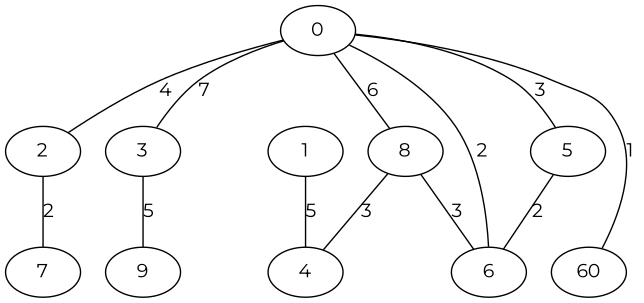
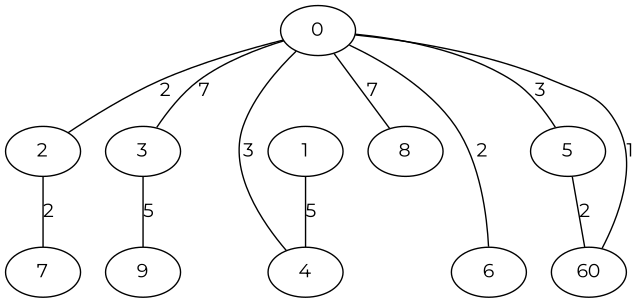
edge "0" -- "2": label "4" -> "2"
edge "0" -- "8": label "6" -> "7"
edge "8" -- "4": now "0" -- "4"
edge "8" -- "6": removed, label "3"
edge "5" -- "6": now "5" -- "60"
